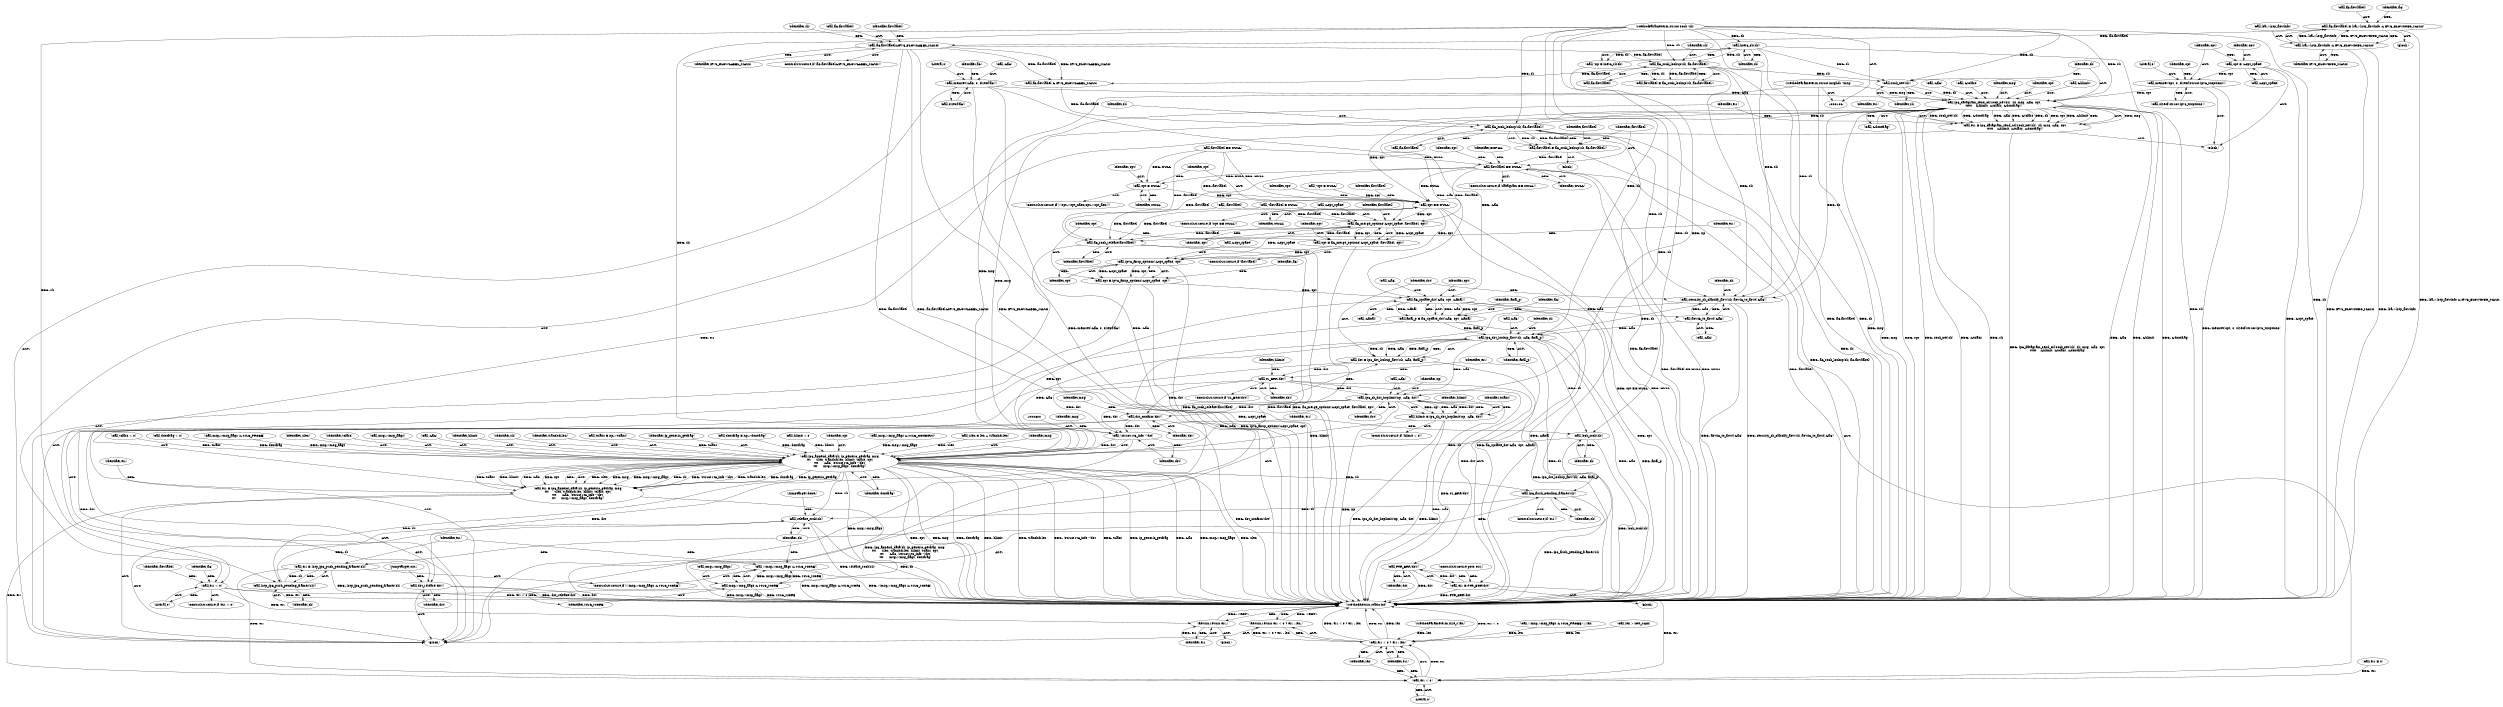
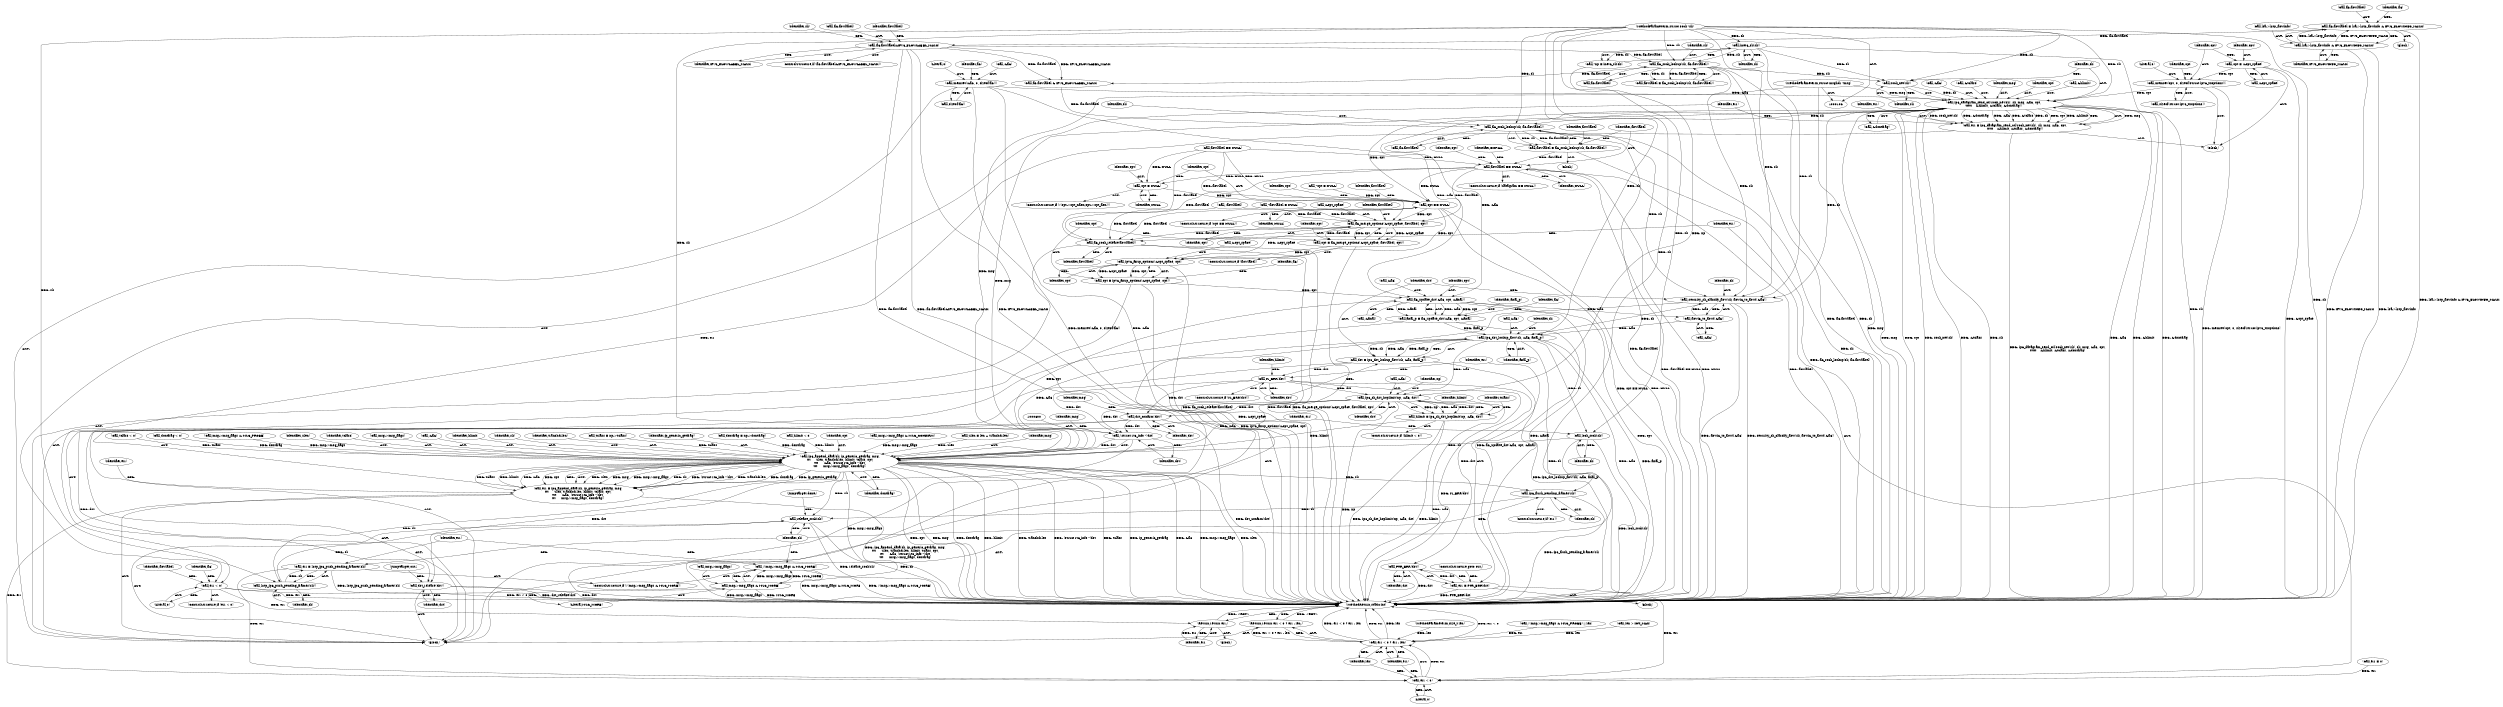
node "(Identifier,MSG_MORE)": label "(Identifier,MSG_MORE)" -> "(Literal,MSG_MORE)"
edge "(Call,!(msg->msg_flags & MSG_PROBE) || len)" -> "(Call,err < 0 ? err : len)": label "DDG: len" -> "DDG: err"
